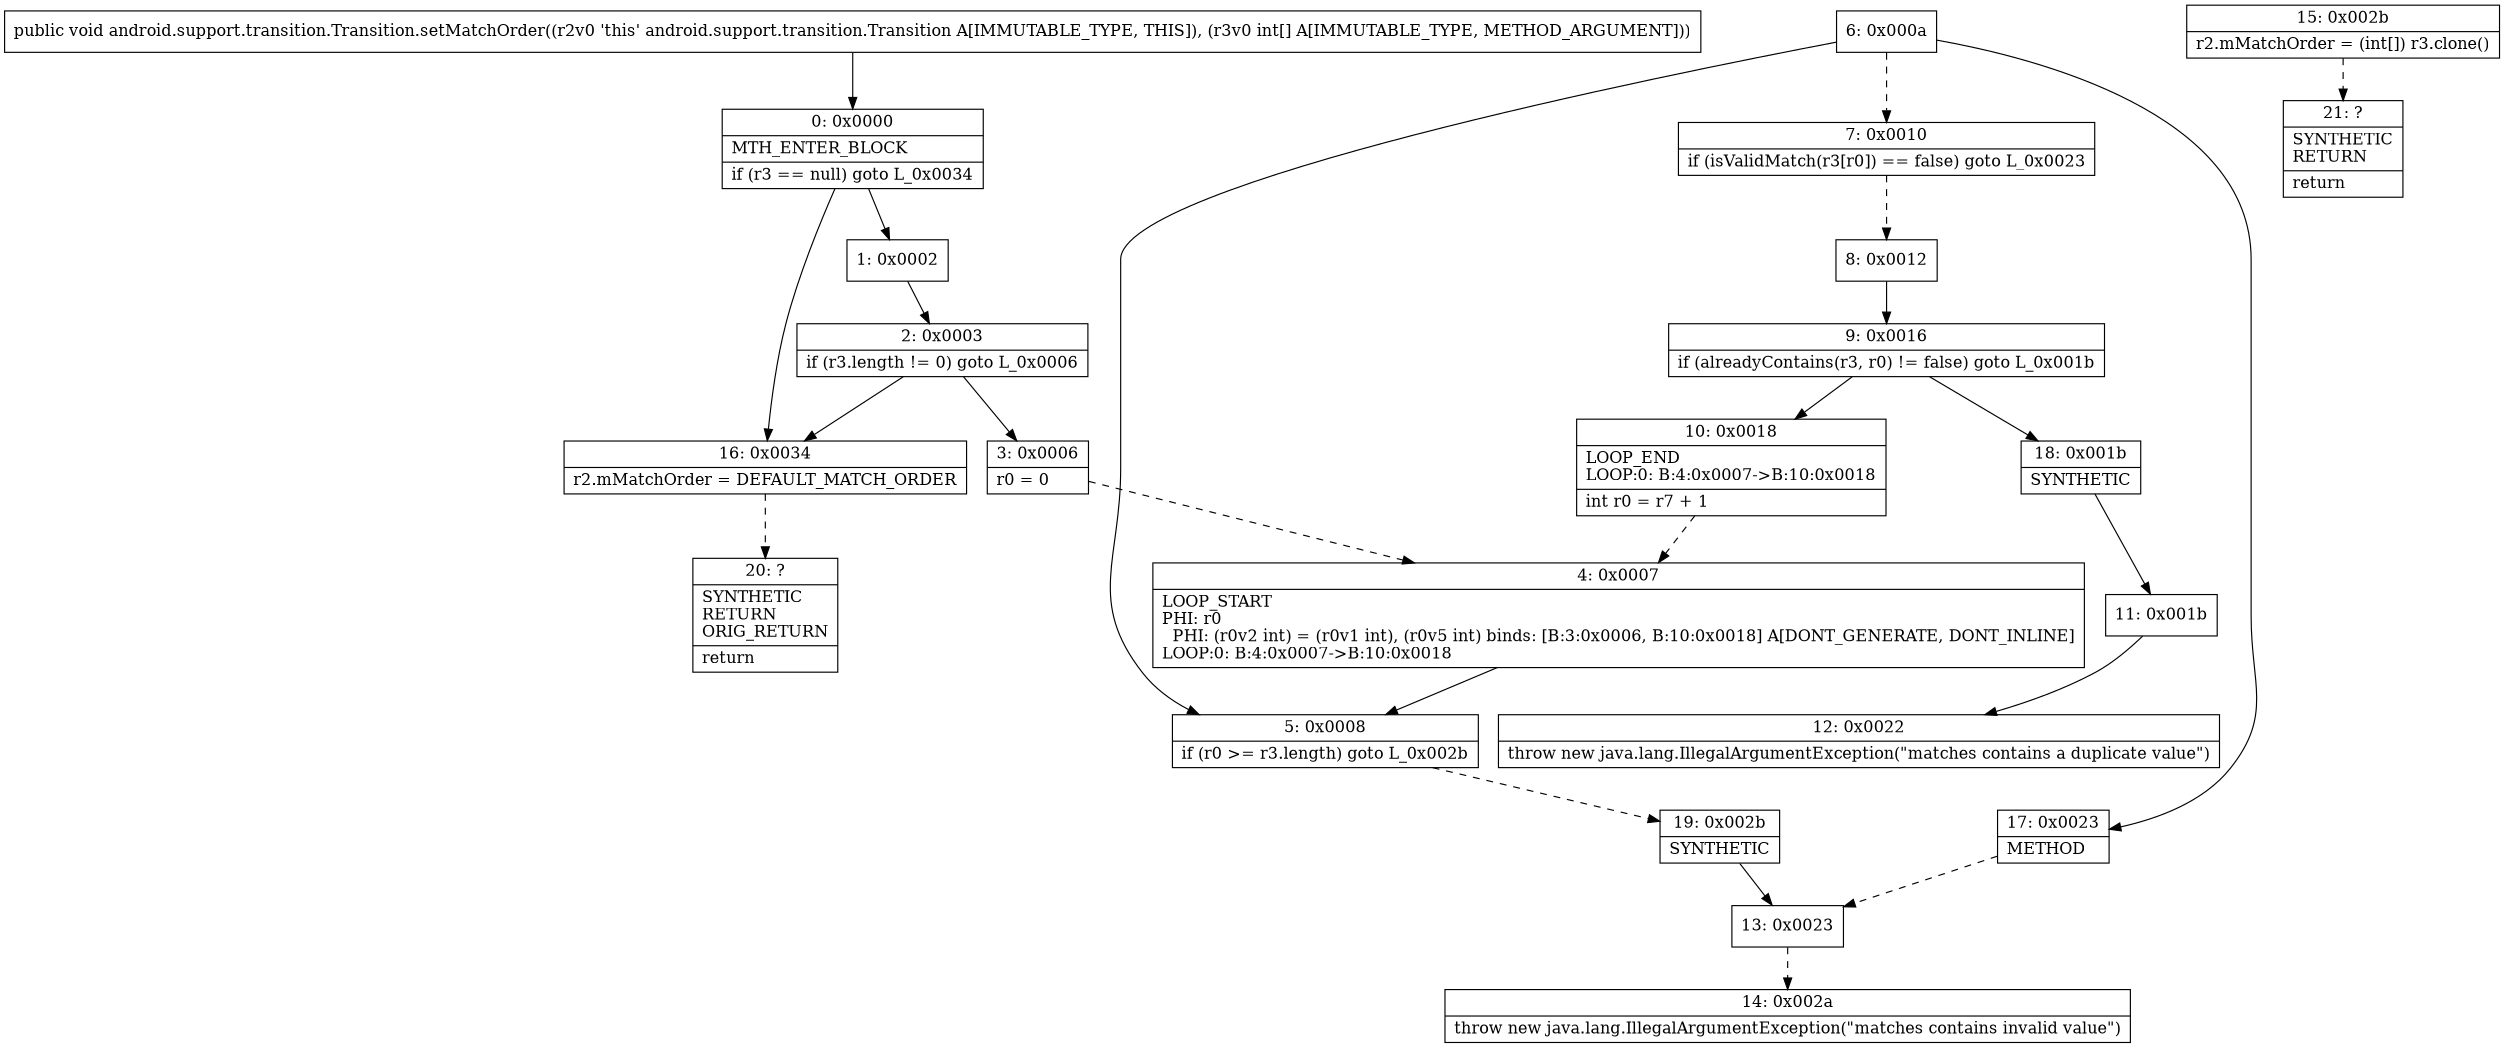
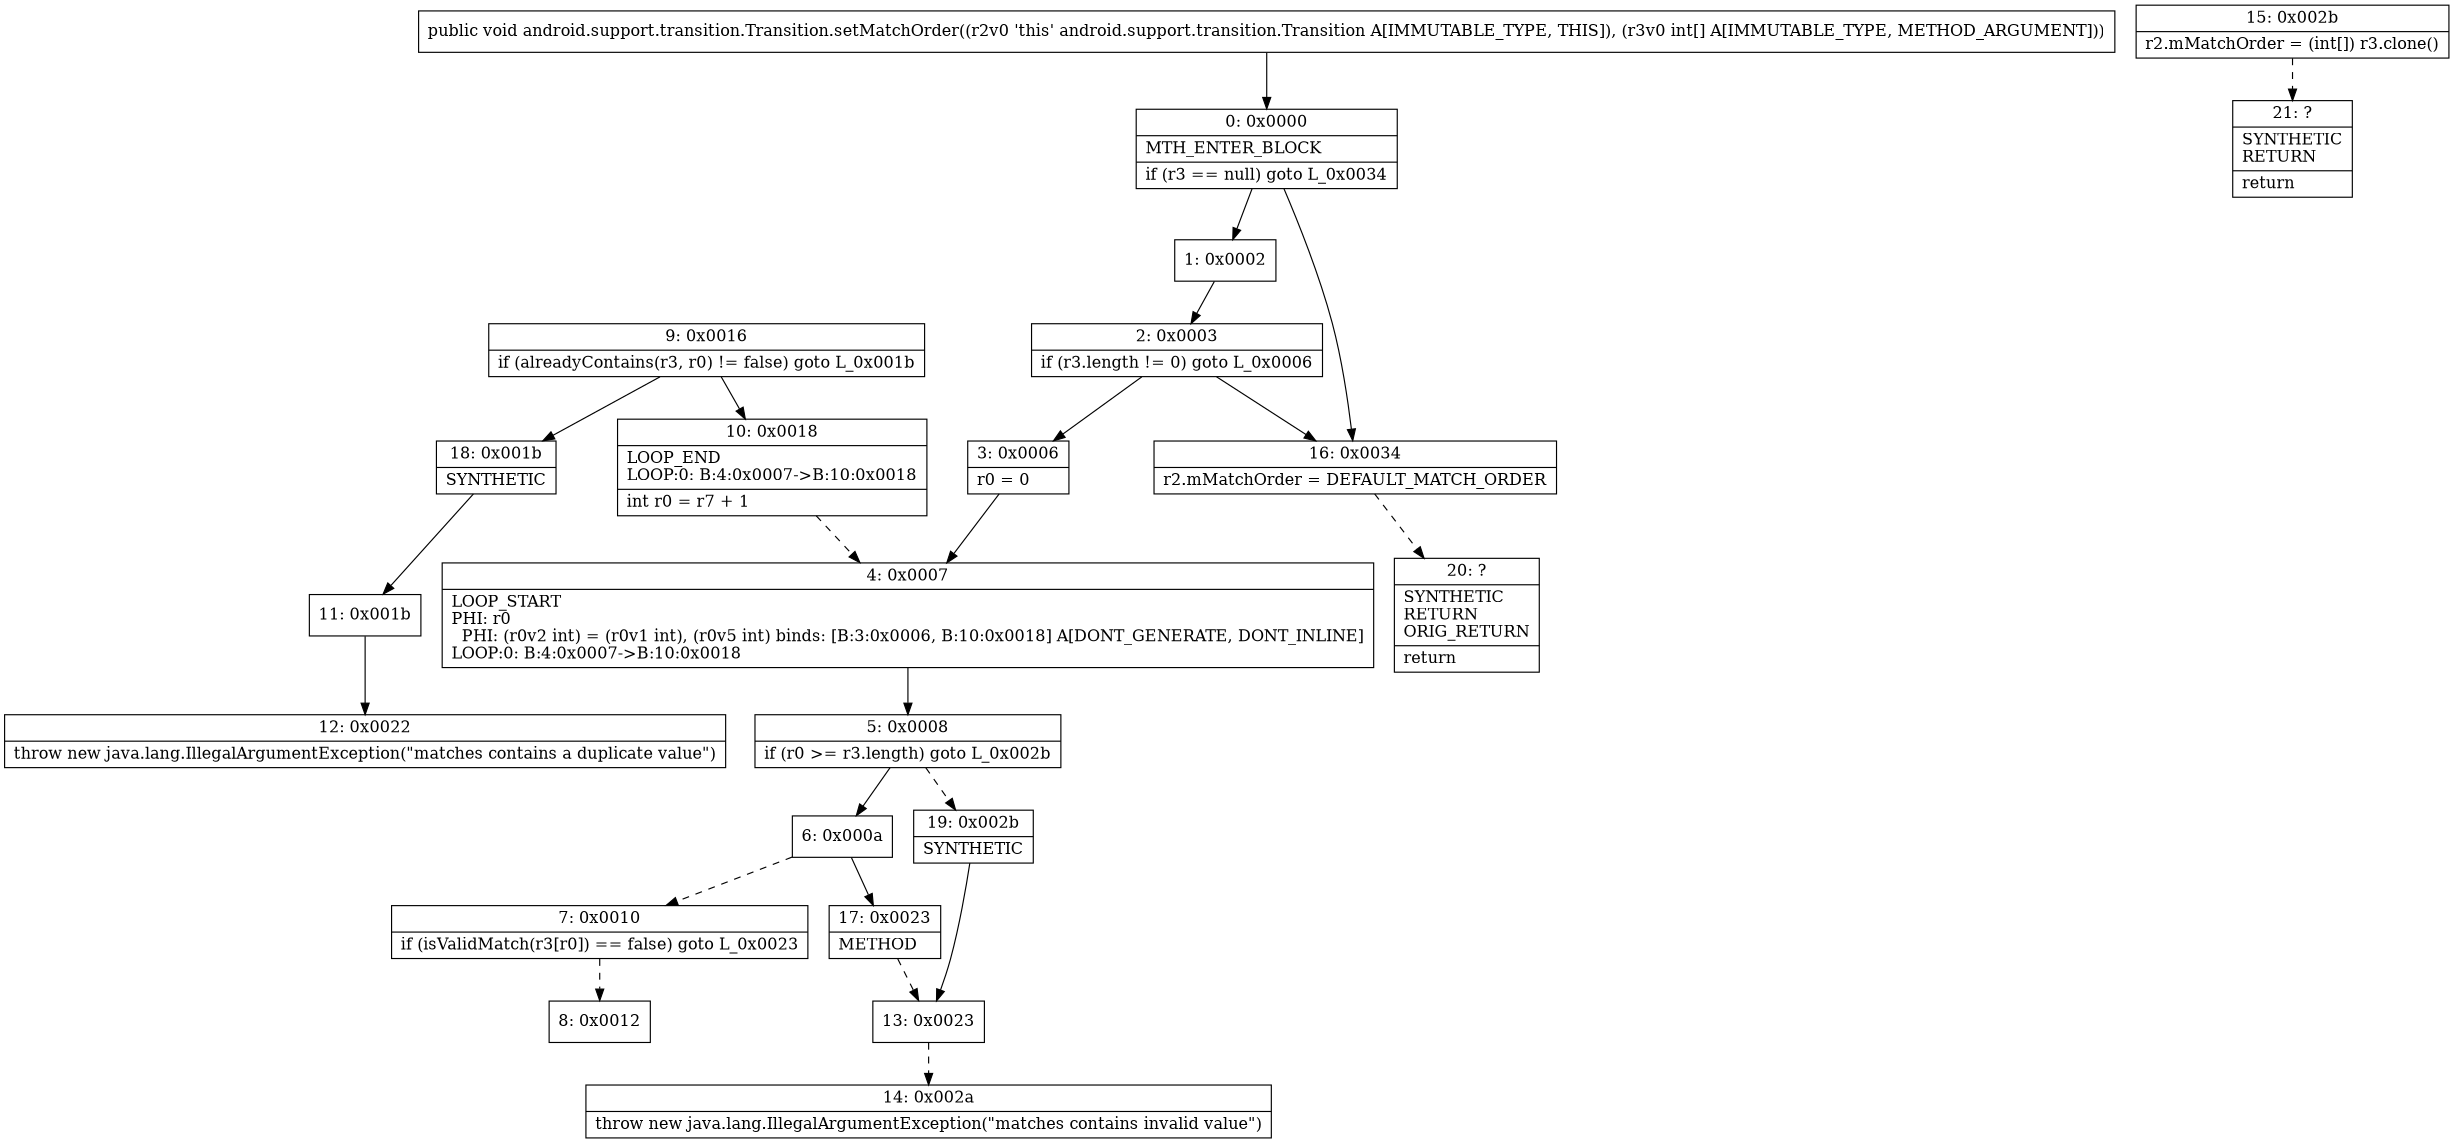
edge "6: 0x000a" -> "5: 0x0008": reversed
edge "8: 0x0012" -> "9: 0x0016": removed
edge "3: 0x0006" -> "4: 0x0007": style dashed -> solid
